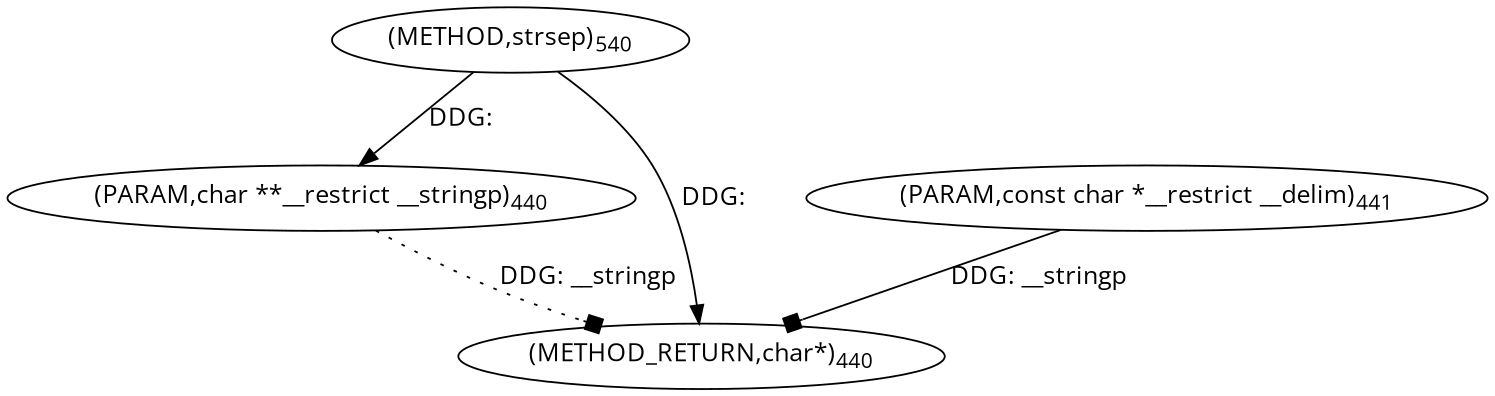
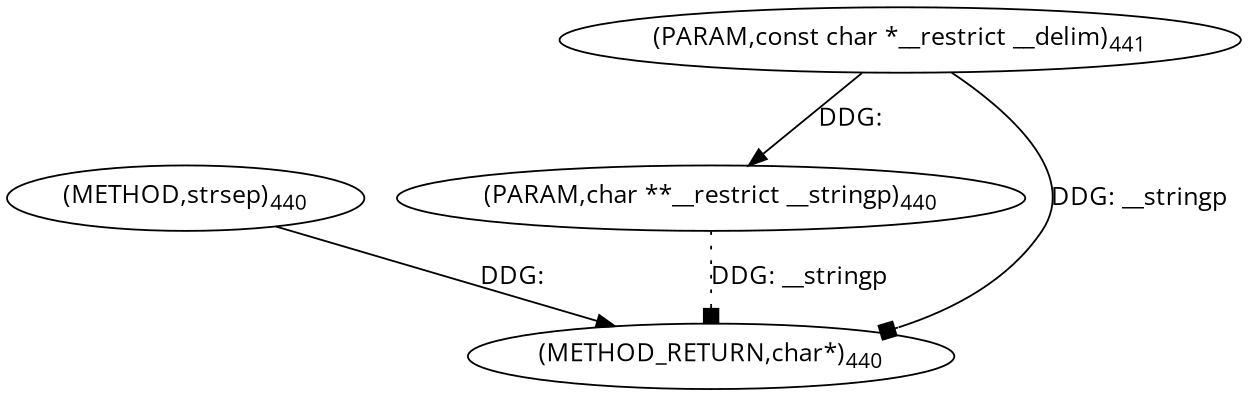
node "(METHOD,strsep)": text "540" -> "440"
edge "(METHOD,strsep)" -> "(PARAM,char **__restrict __stringp)": now "(PARAM,const char *__restrict __delim)" -> "(PARAM,char **__restrict __stringp)"
